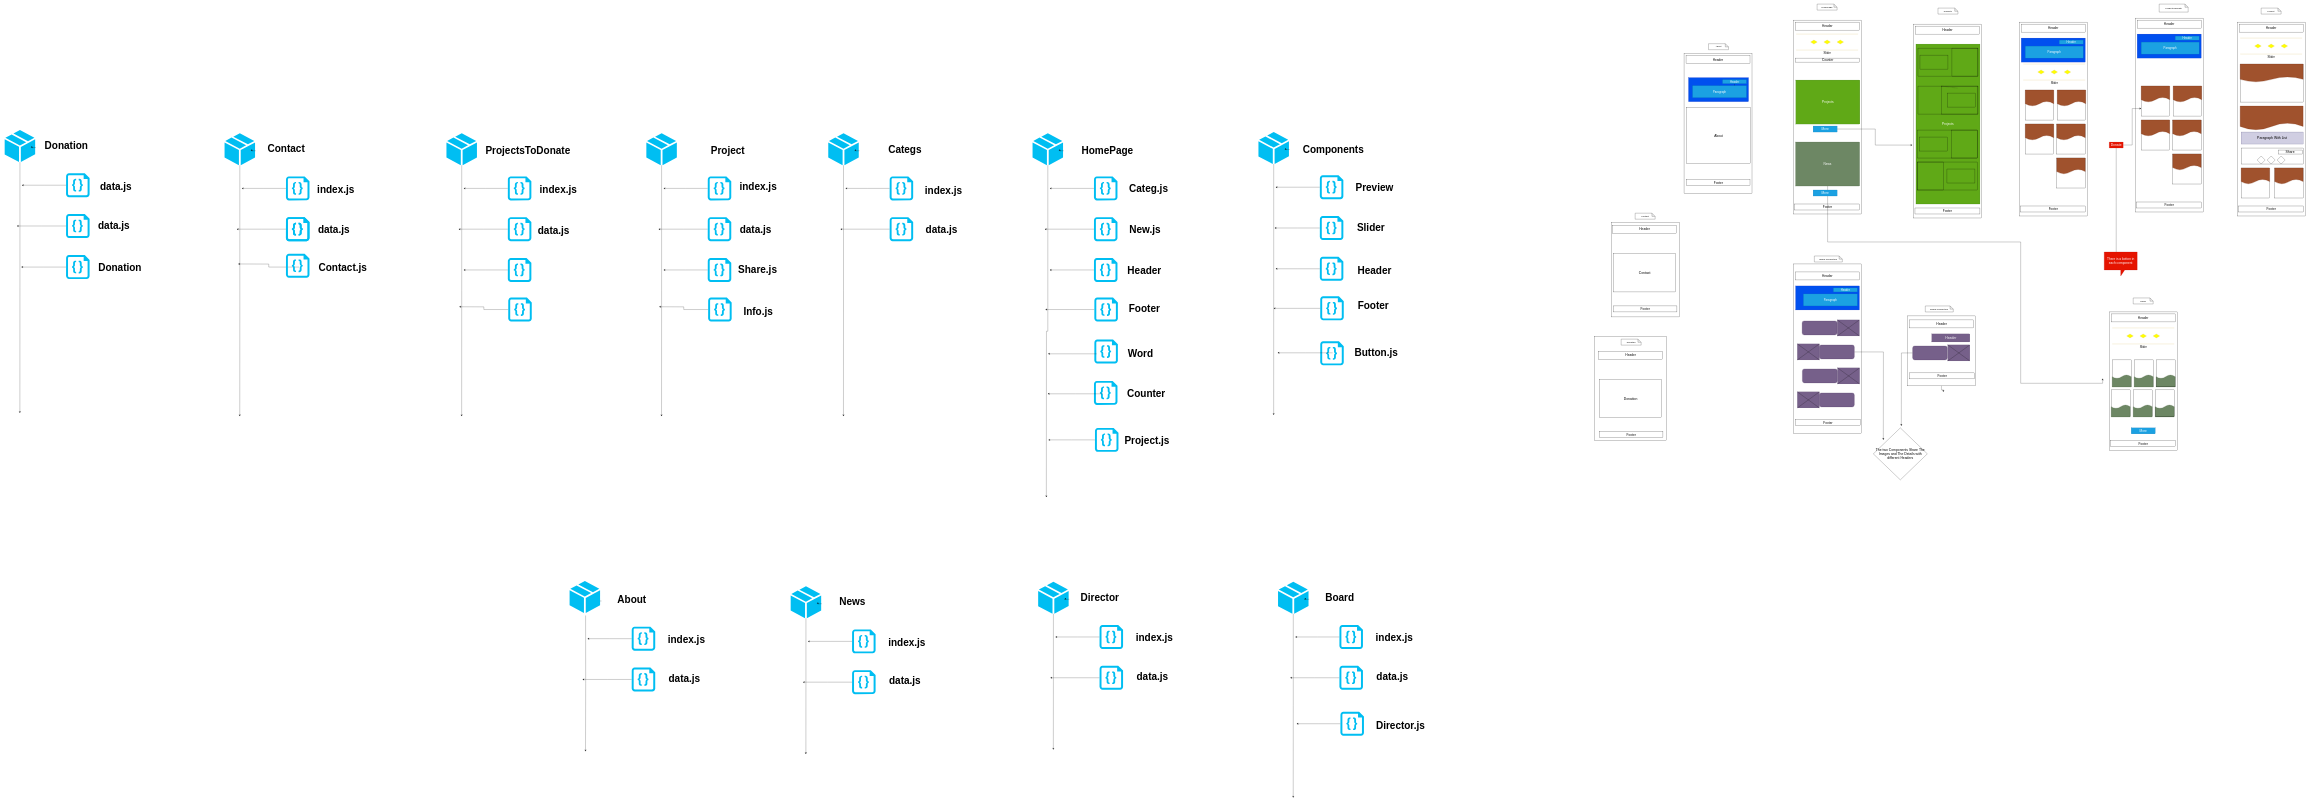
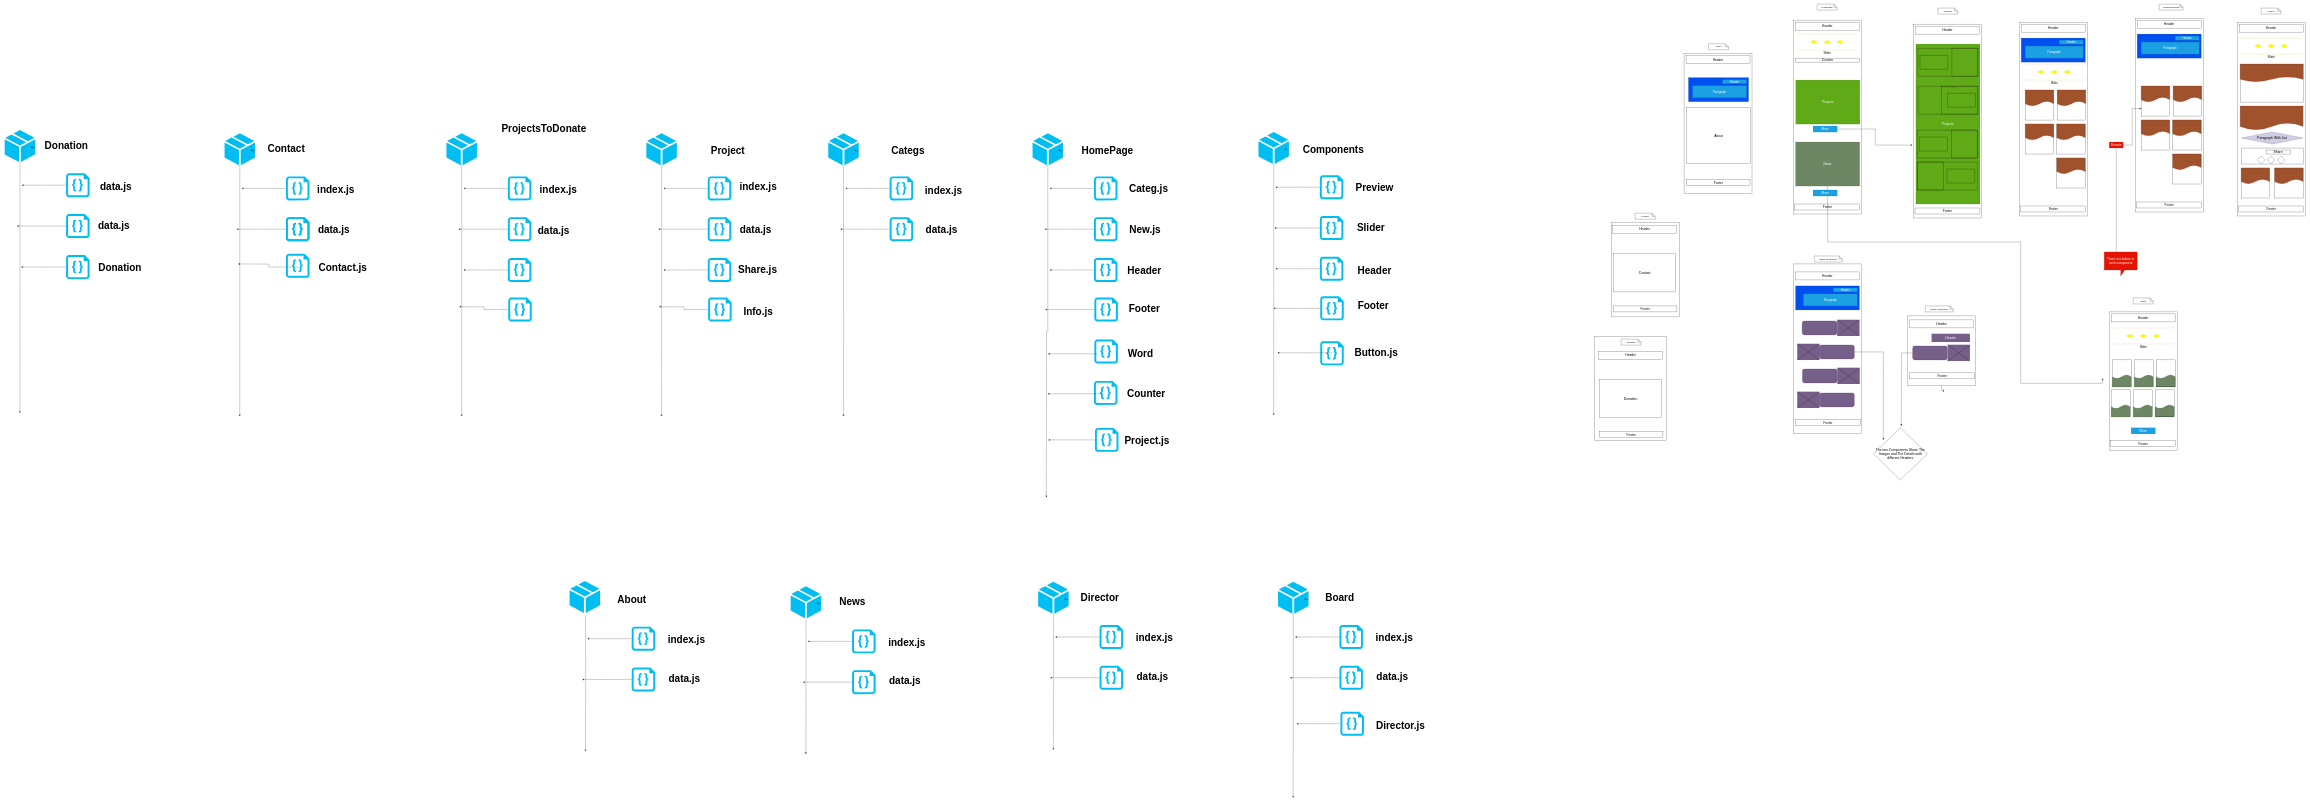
node "ProjectToDonate": size 29x8 -> 24x6
node "Paragraph With List": shape rectangle -> diamond
node "Categs": moved (905, 150) -> (908, 151)
node "ProjectsToDonate": moved (527, 151) -> (543, 129)
node "Share": moved (2291, 152) -> (2279, 152)
